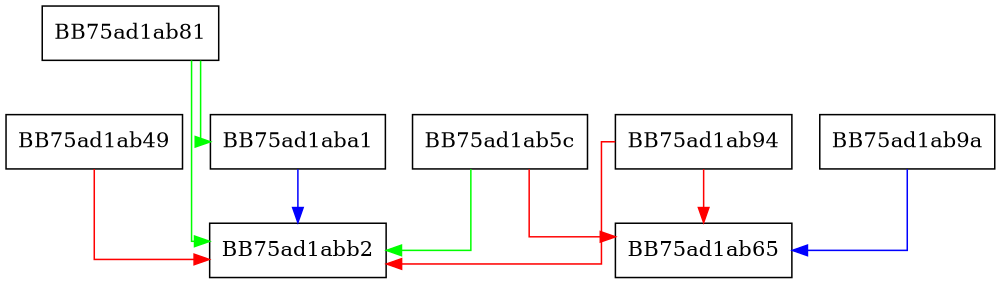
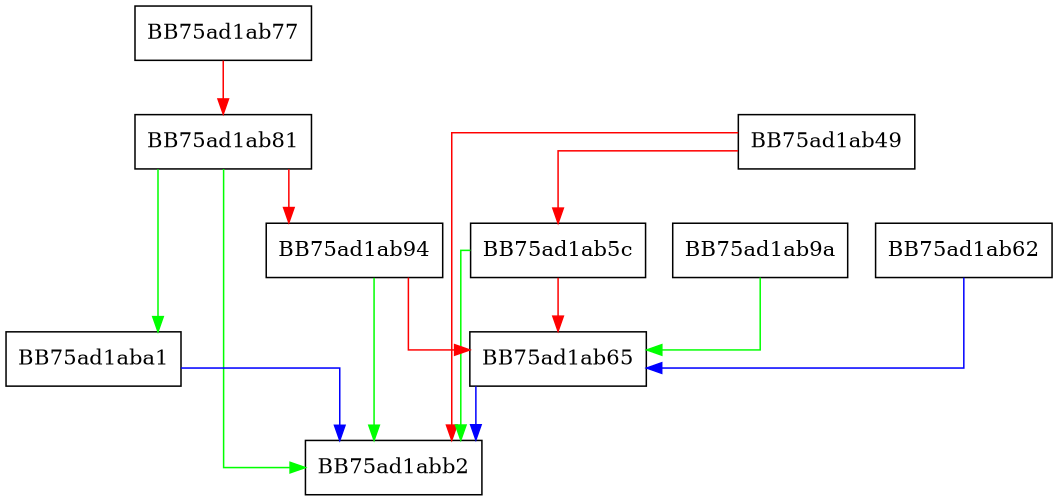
node "BB75ad1ab77": added
edge "BB75ad1ab49" -> "BB75ad1ab5c": added
edge "BB75ad1ab81" -> "BB75ad1ab94": added
edge "BB75ad1ab9a" -> "BB75ad1ab65": color blue -> green
node "BB75ad1ab62": added
edge "BB75ad1ab94" -> "BB75ad1abb2": color red -> green
edge "BB75ad1ab65" -> "BB75ad1abb2": added
